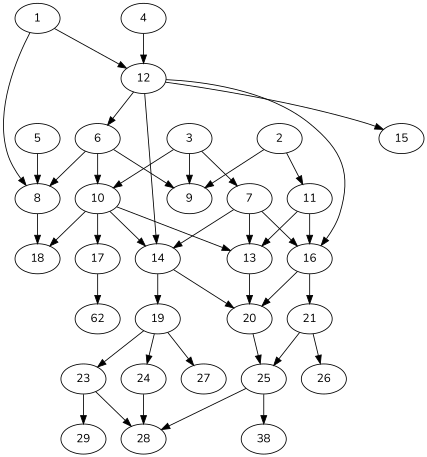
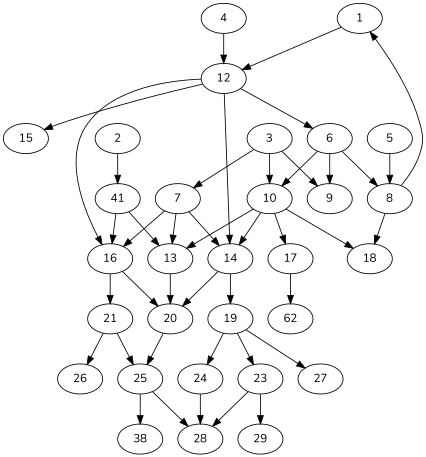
edge "1" -> "8": reversed
edge "2" -> "9": removed
node "11": label "11" -> "41"
